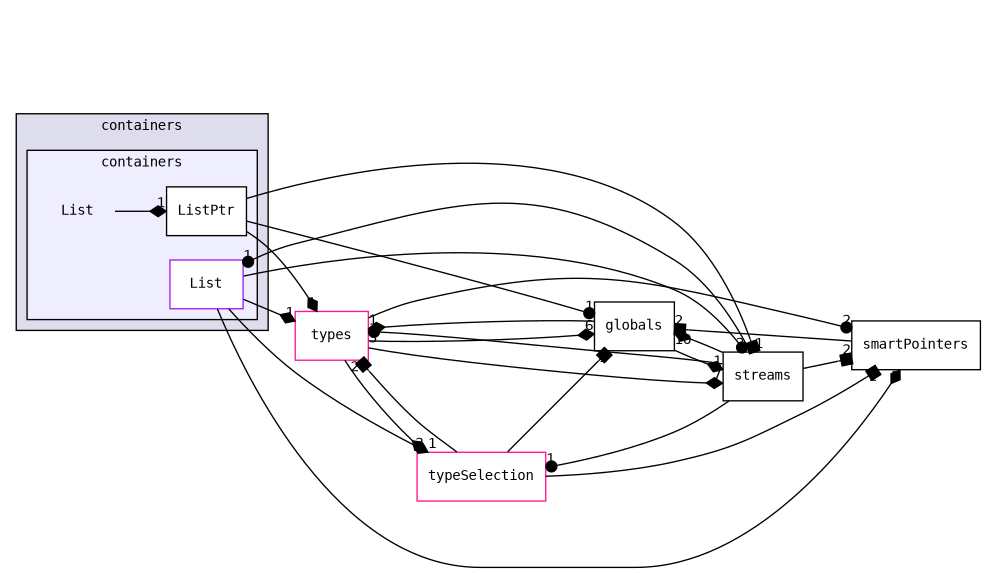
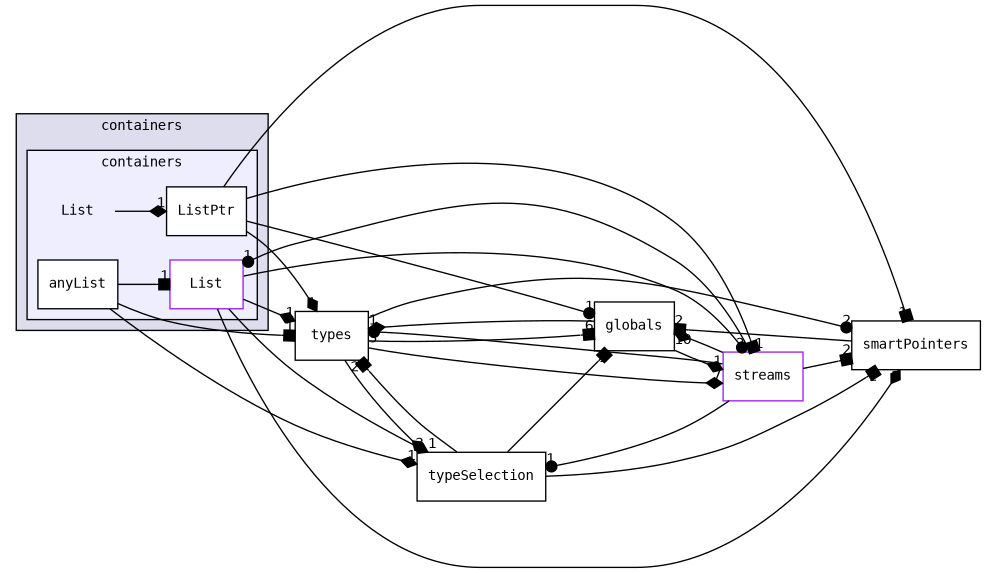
edge "ListPtr" -> "smartPointers": added
node "anyList": added
node "types": color deeppink -> black
edge "types" -> "globals": arrowhead diamond -> box
node "streams": color black -> purple
node "typeSelection": color deeppink -> black
